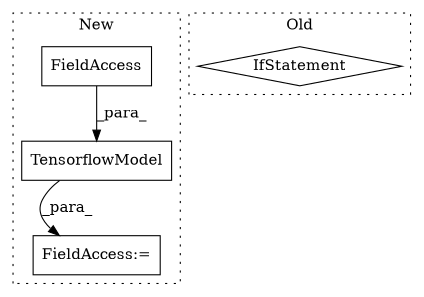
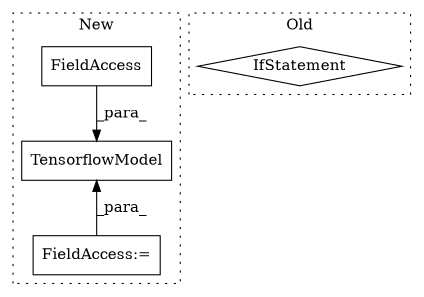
edge "TensorflowModel" -> "FieldAccess:=": reversed
